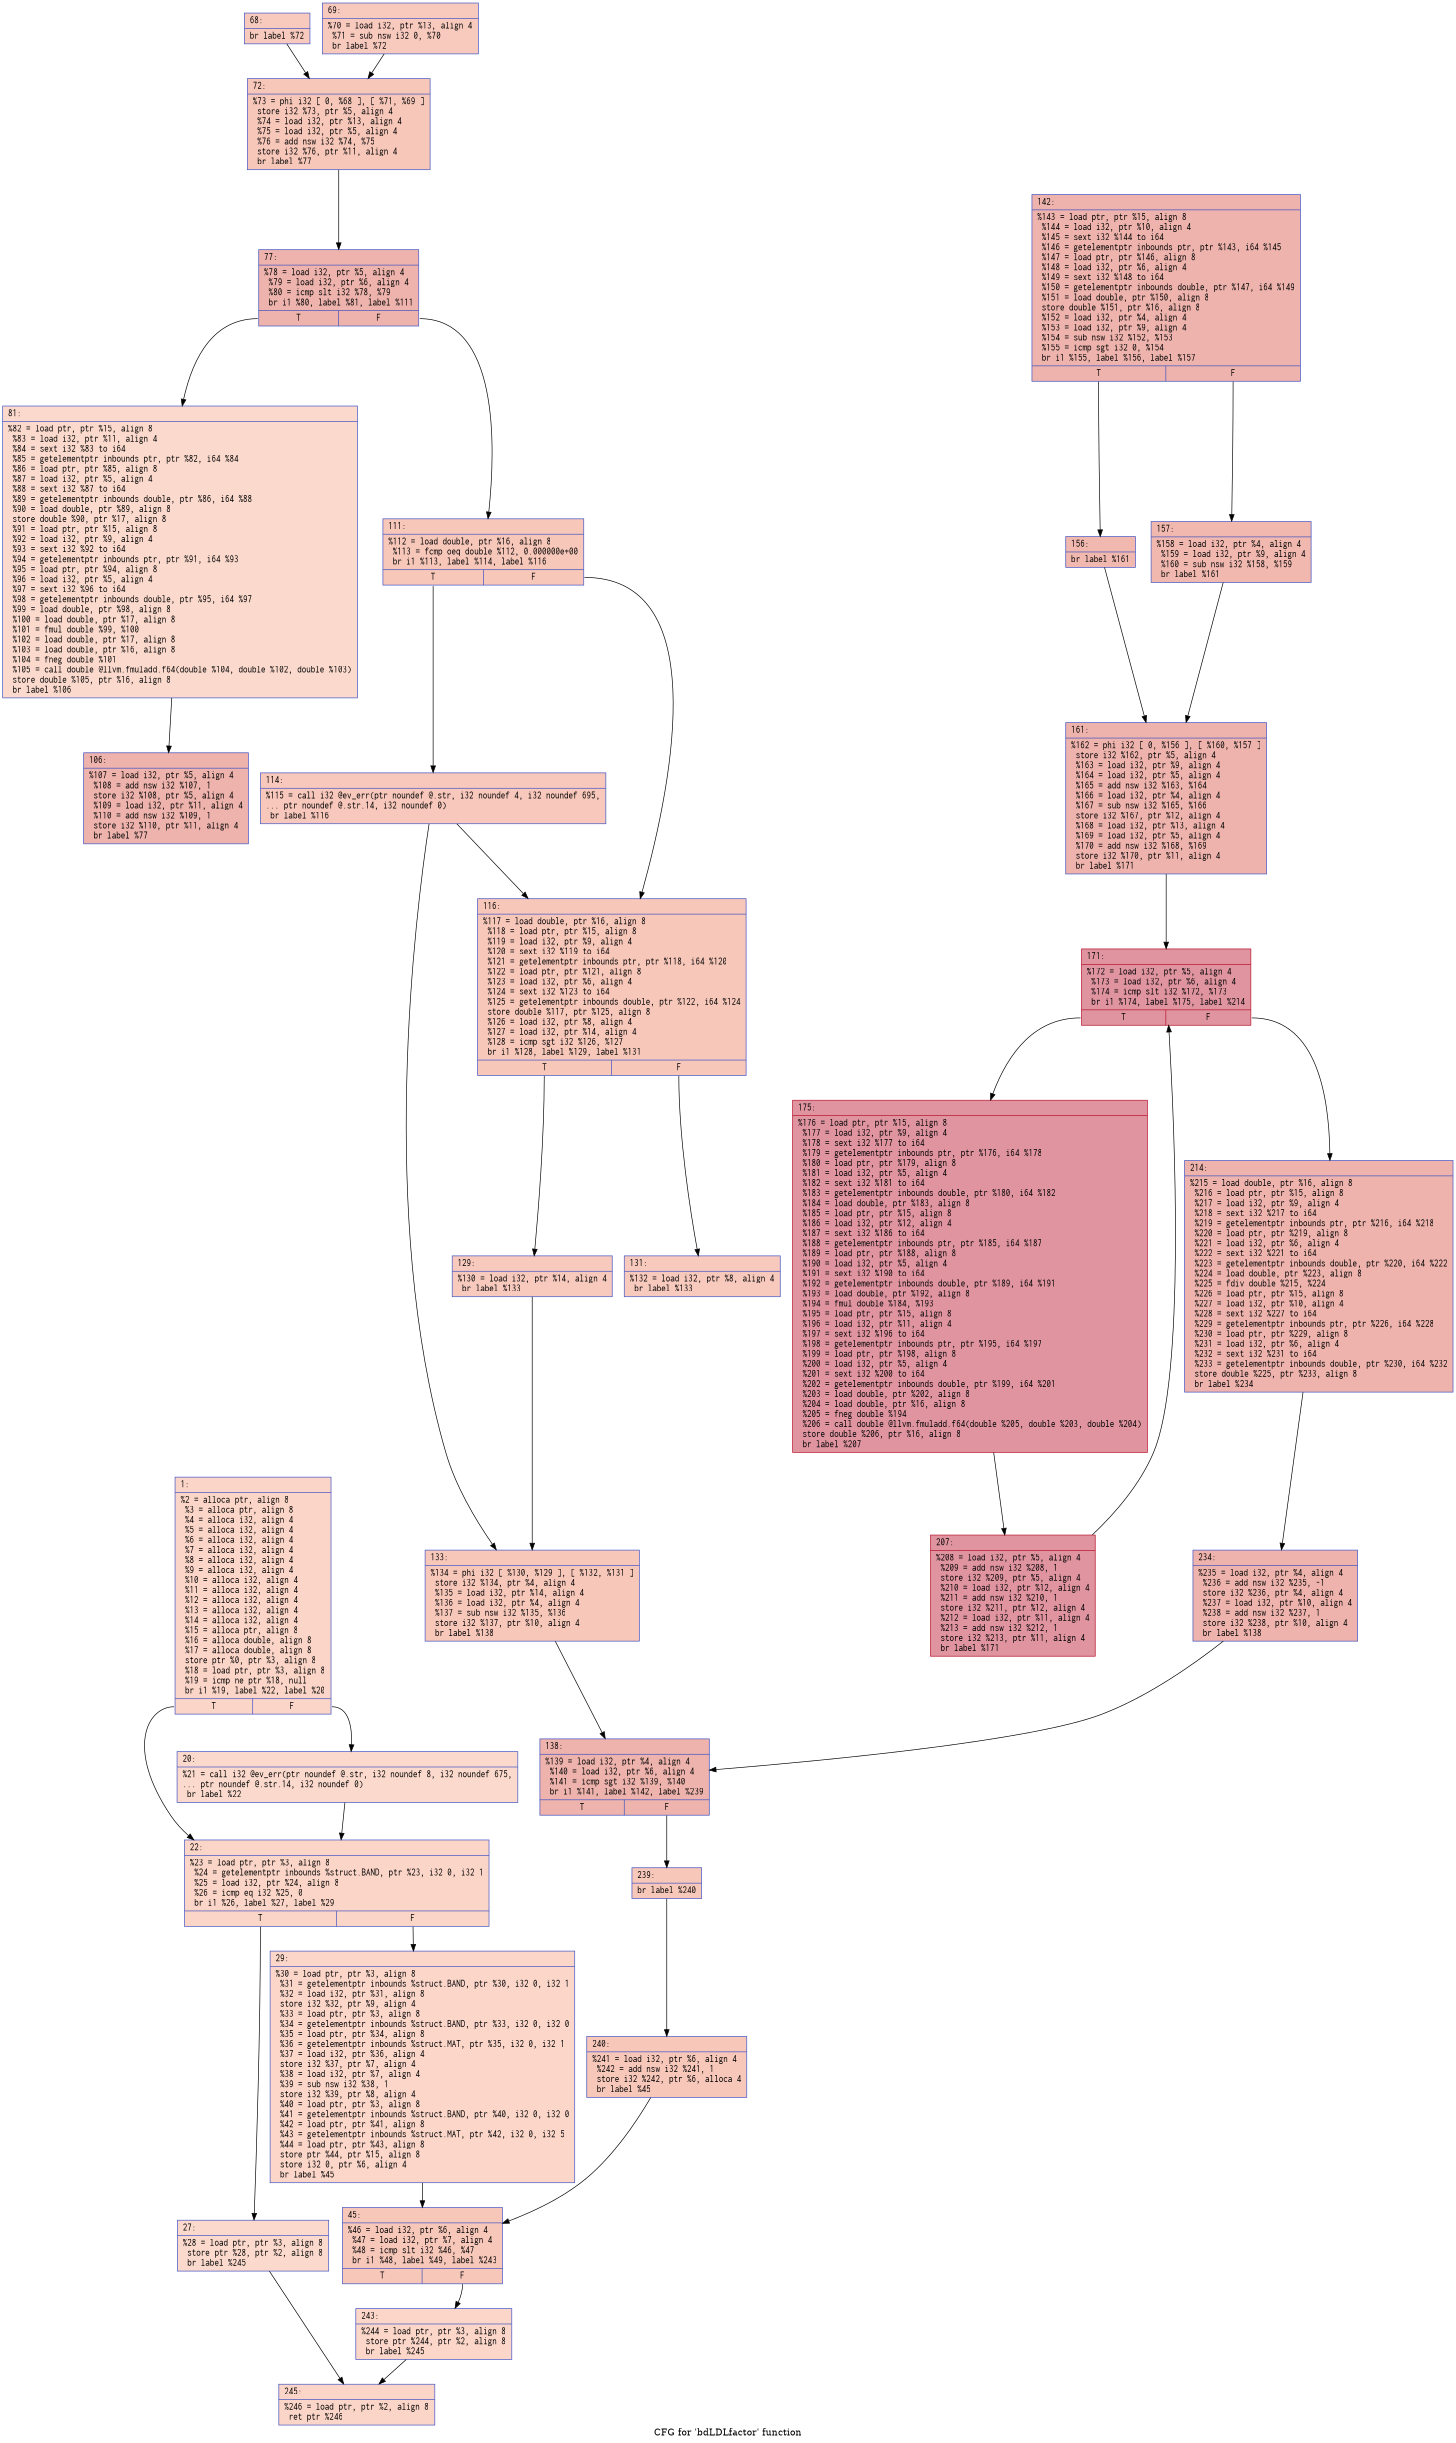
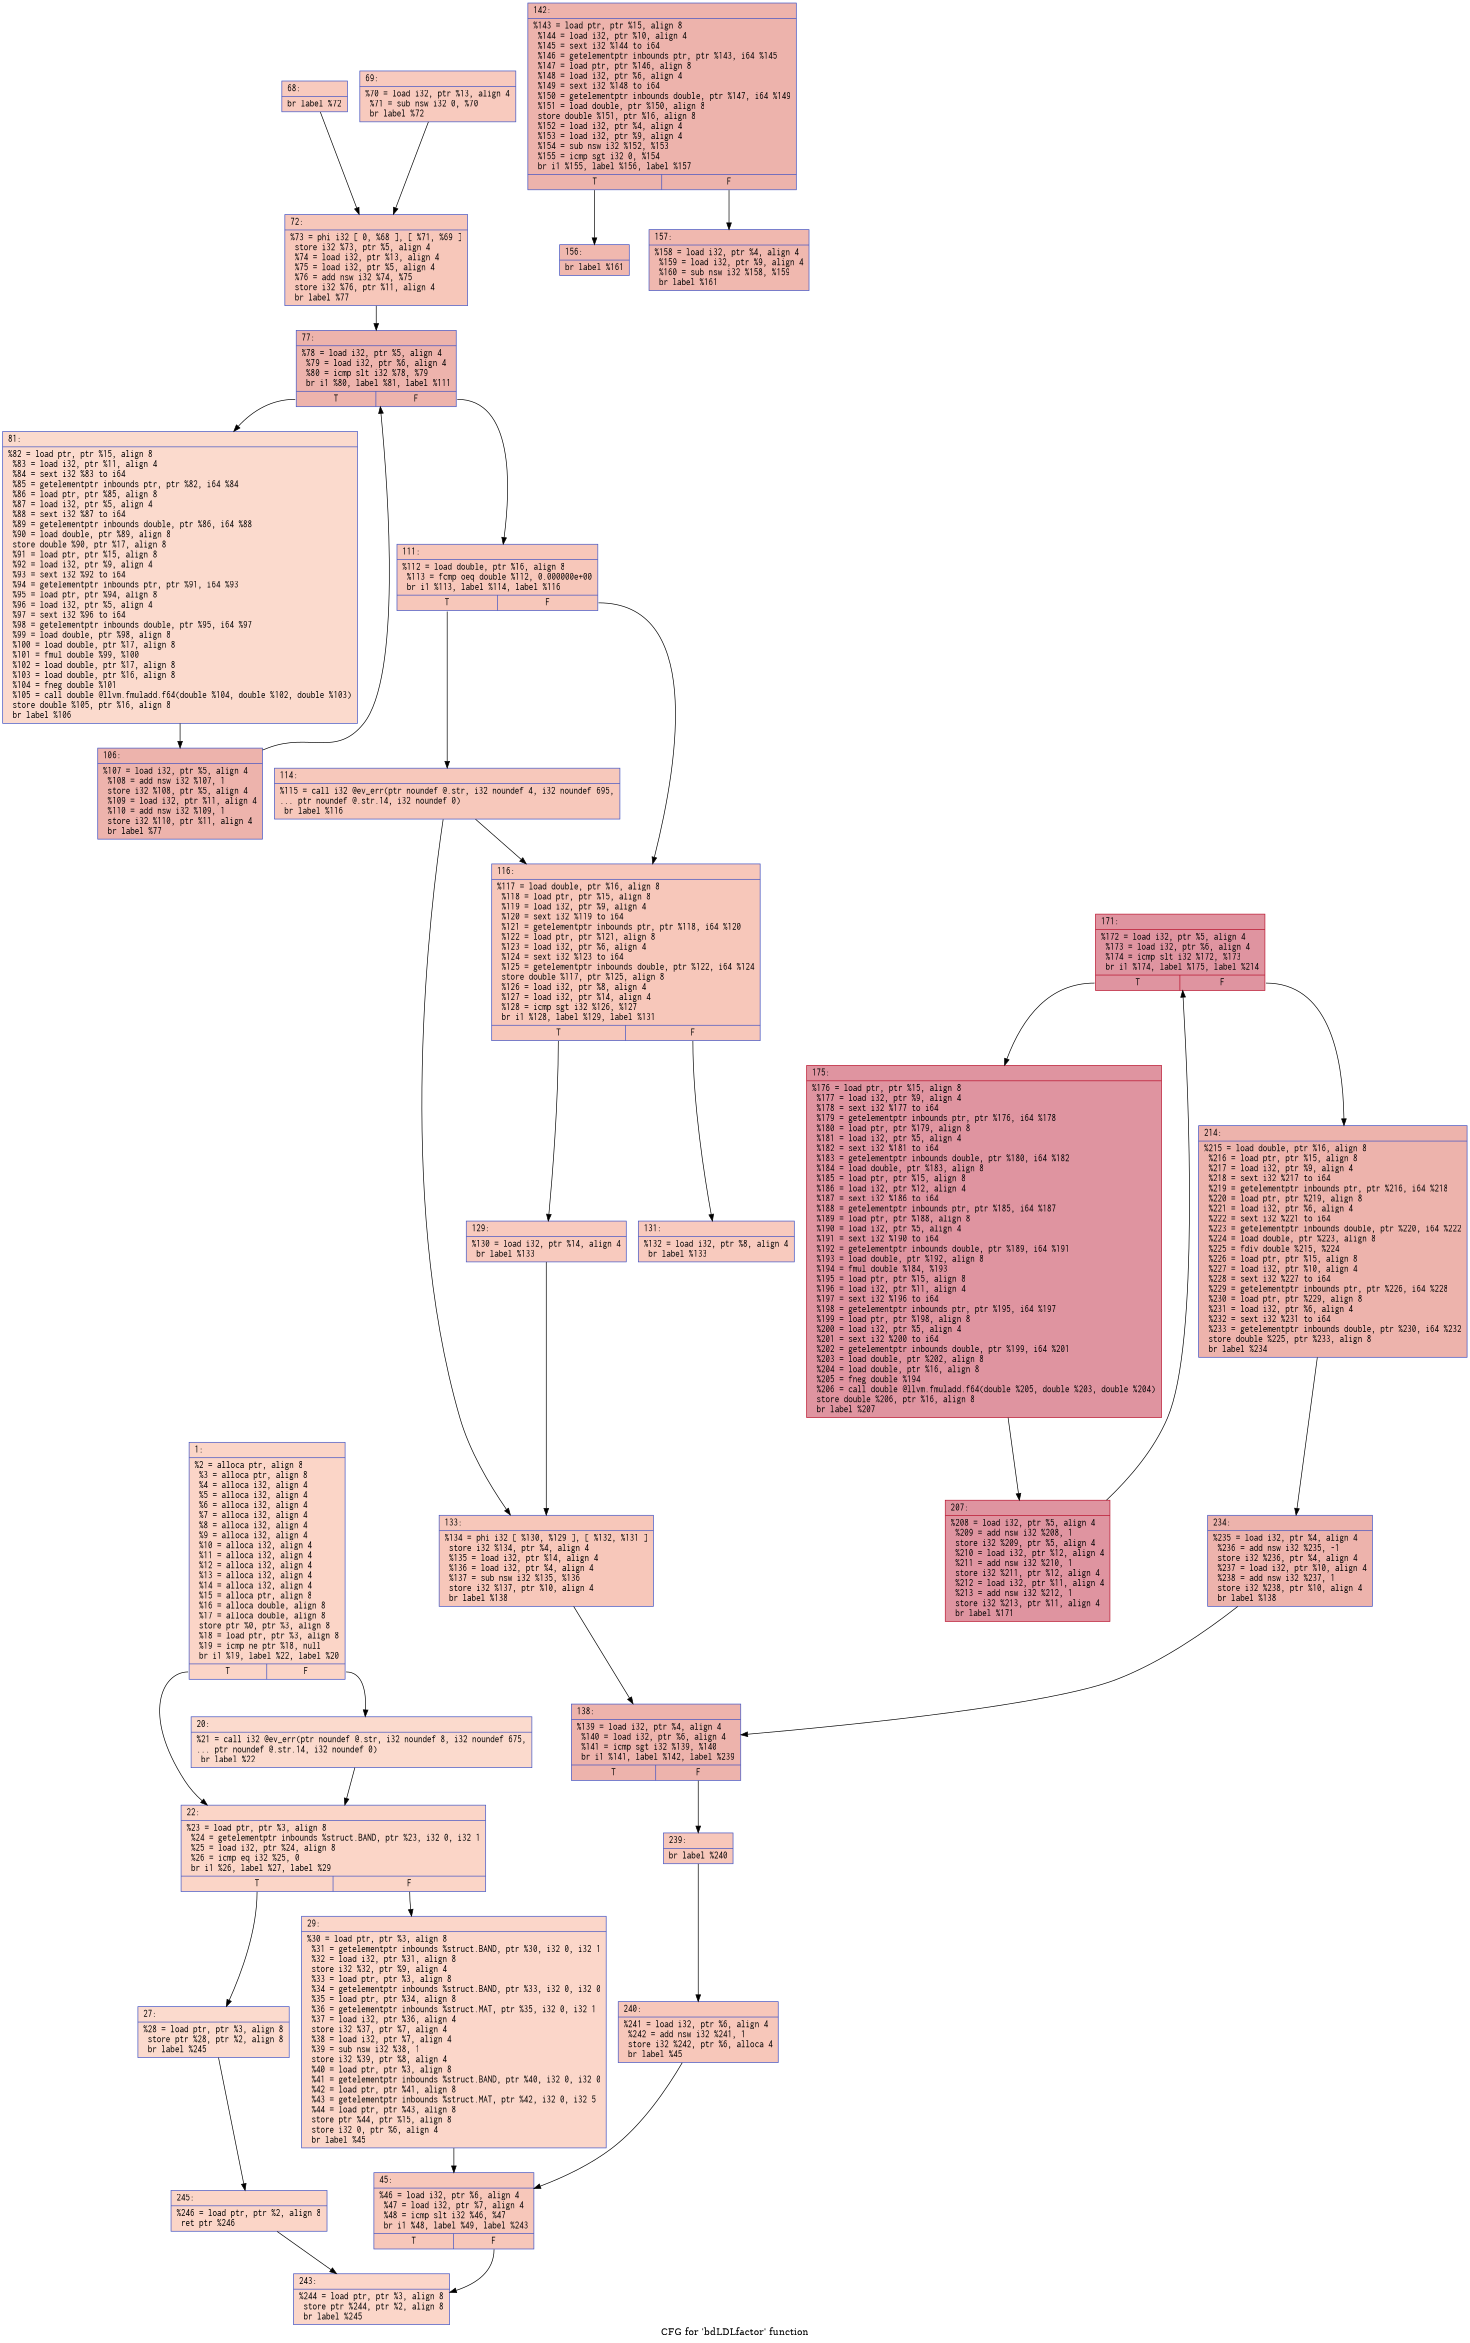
edge "106:" -> "77:": added
node "161:": removed
edge "243:" -> "245:": reversed
